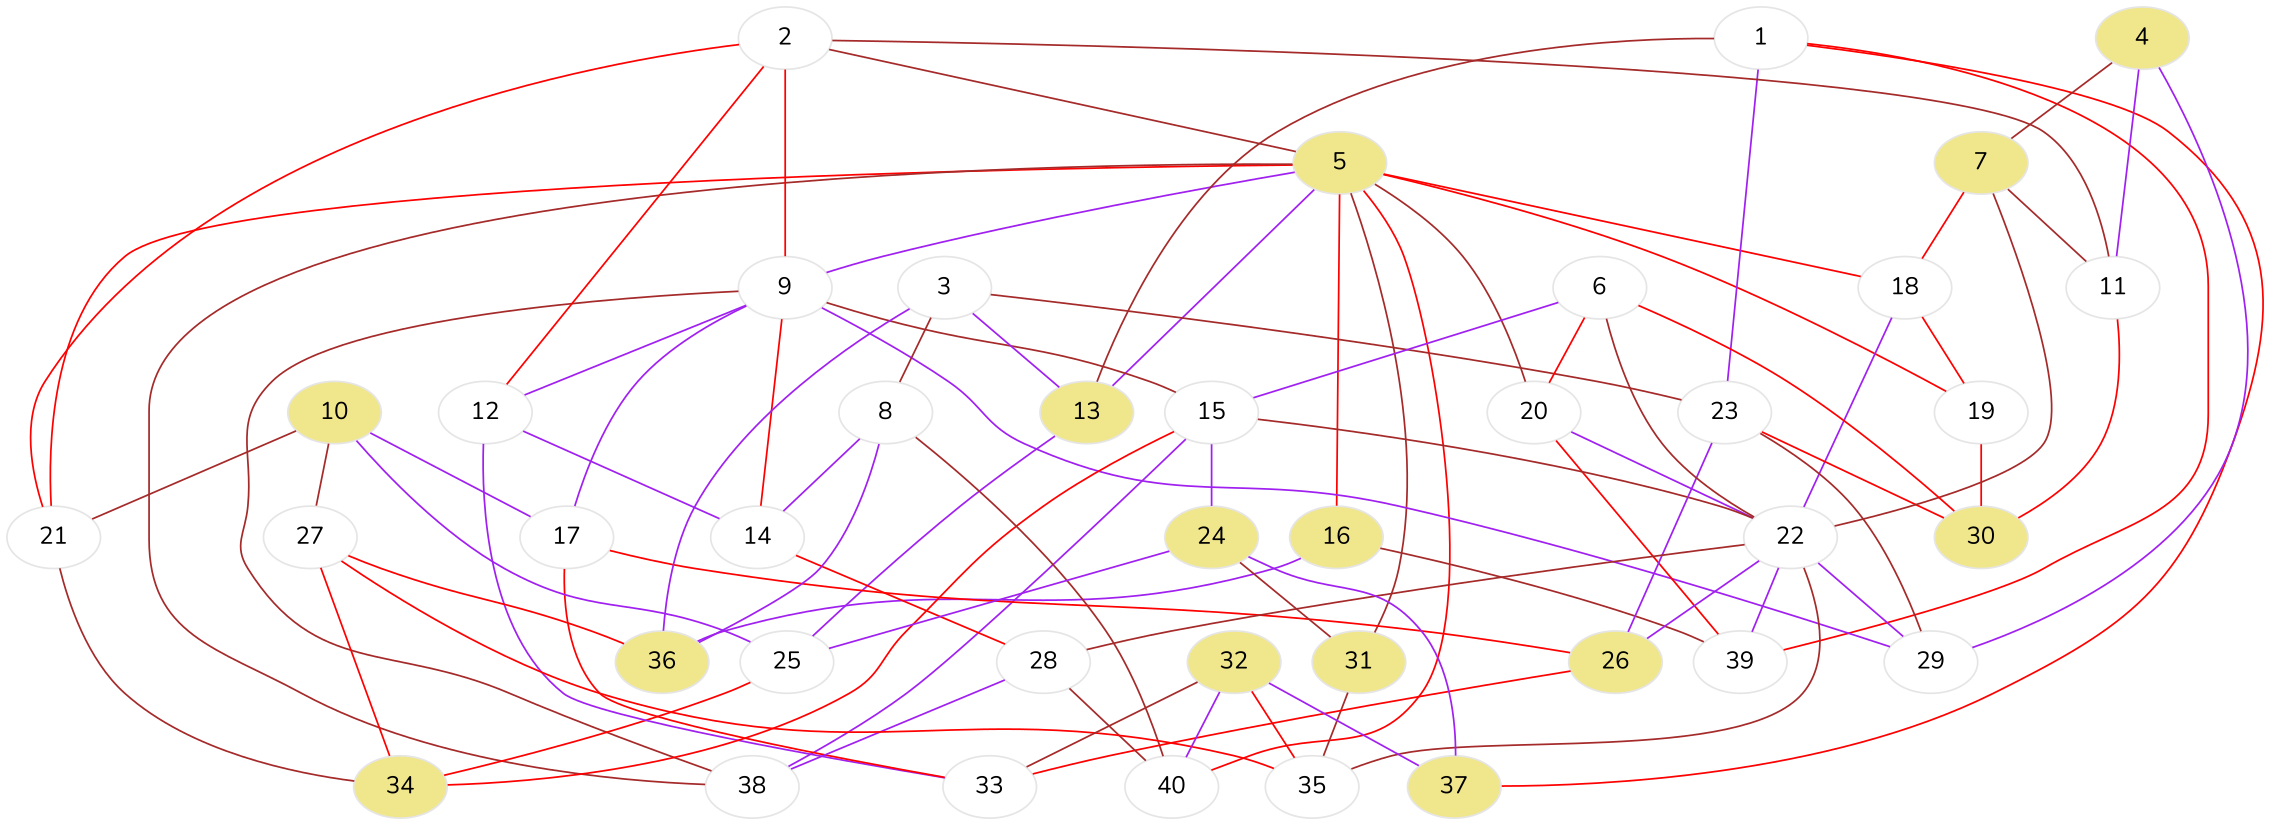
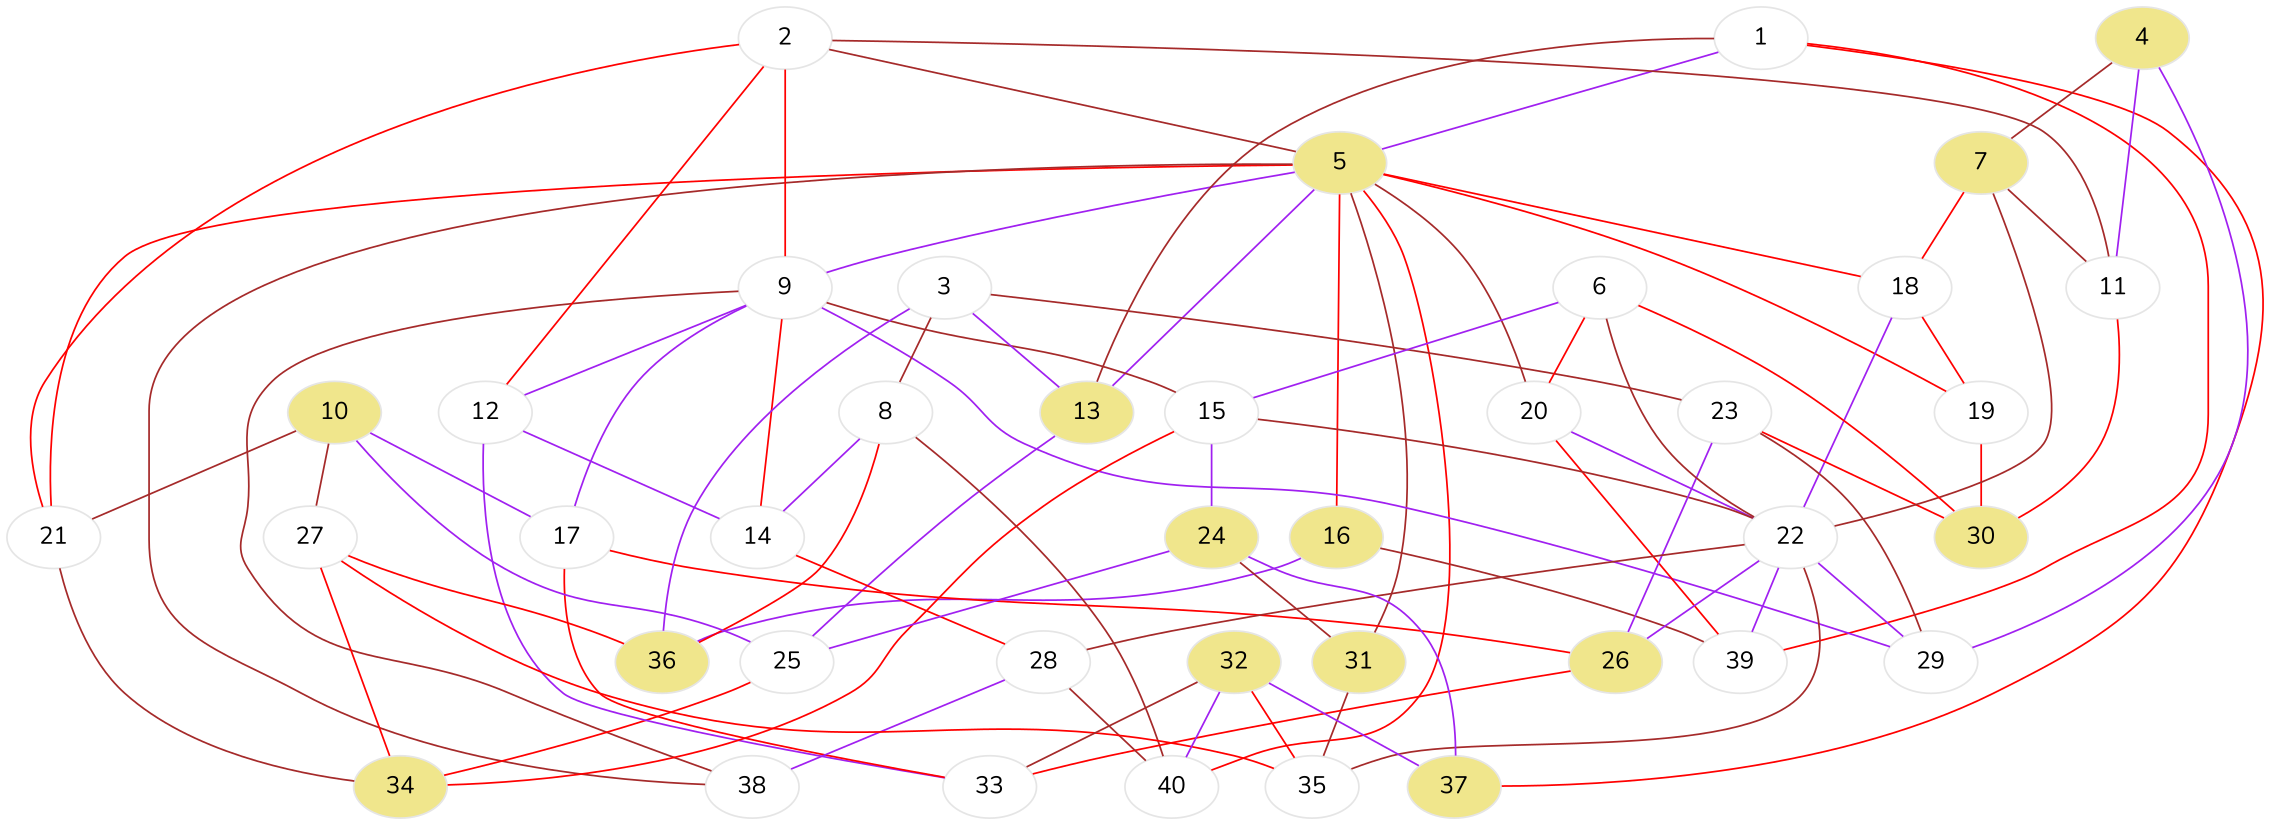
edge "1" -- "23": now "1" -- "5"
edge "8" -- "36": color purple -> red
edge "15" -- "38": removed
